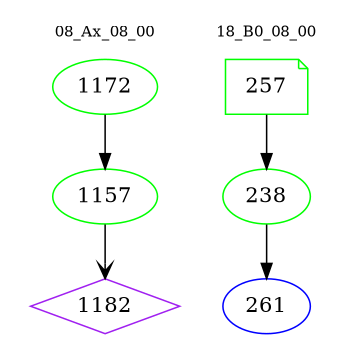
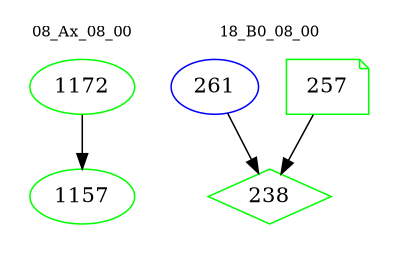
node "238": shape ellipse -> diamond
edge "238" -> "261": reversed
node "1182": removed
